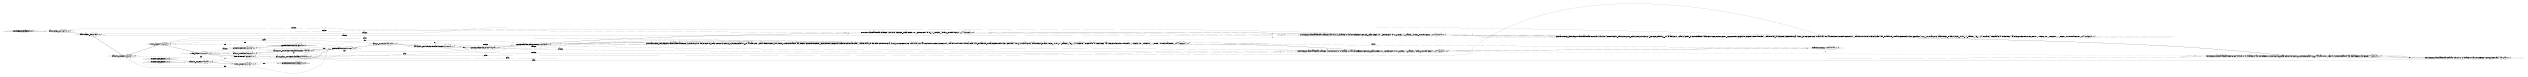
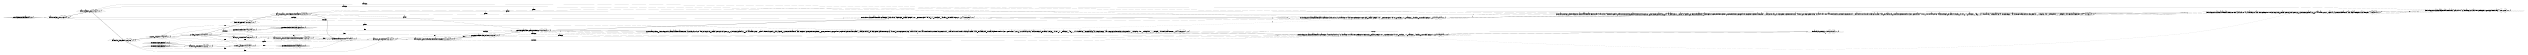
edge "final Host host = Host.getHost(0)@@@5@@@['1', '1', '1']" -> "cqDUnitTest.closeServer(server)@@@93@@@['1', '1', '0']": now "final Host host = Host.getHost(0)@@@5@@@['1', '1', '1']" -> "final int port = server.invoke(null)@@@11@@@['1', '1', '1']"
